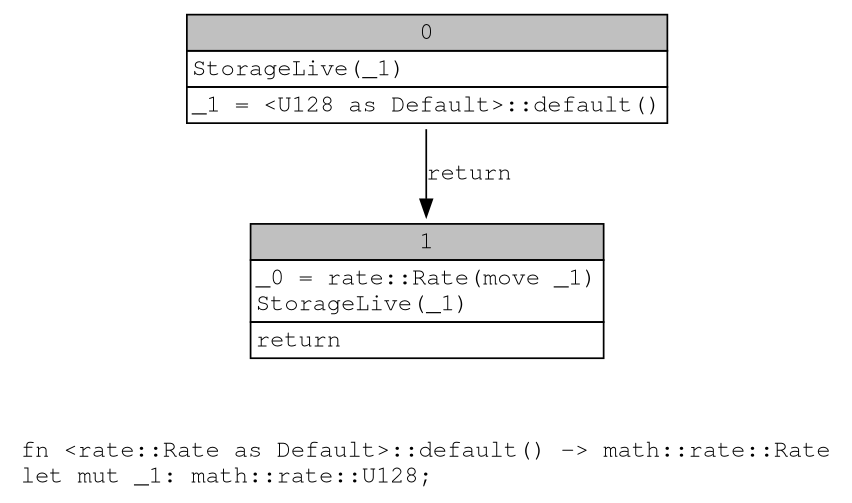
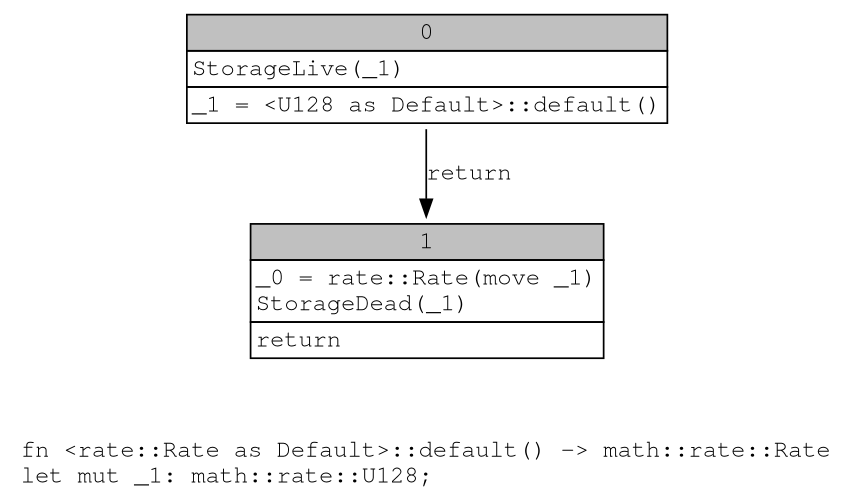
node "1": text "StorageLive(_1)" -> "StorageDead(_1)"
